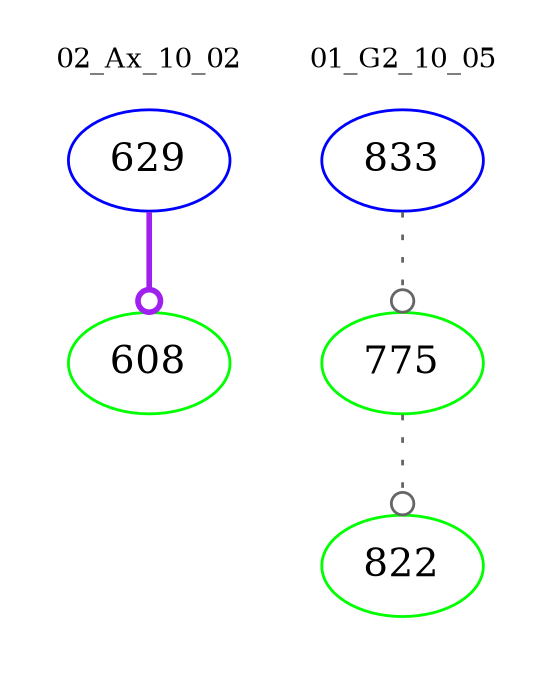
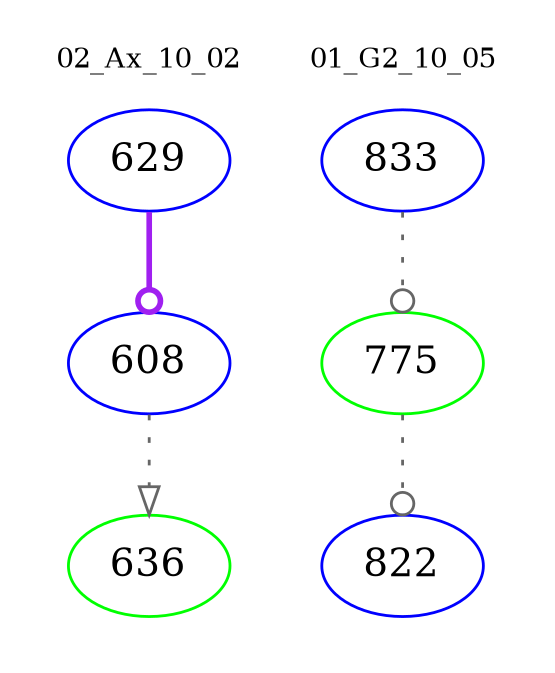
node "608": color green -> blue
node "636": added
node "822": color green -> blue
